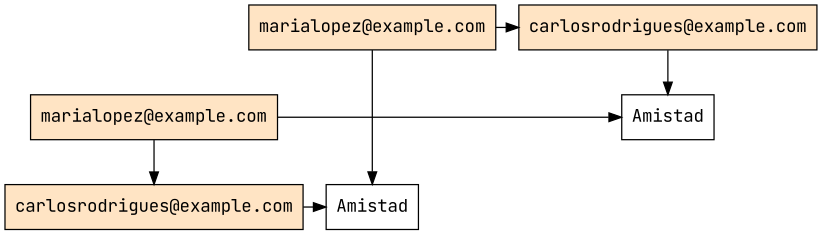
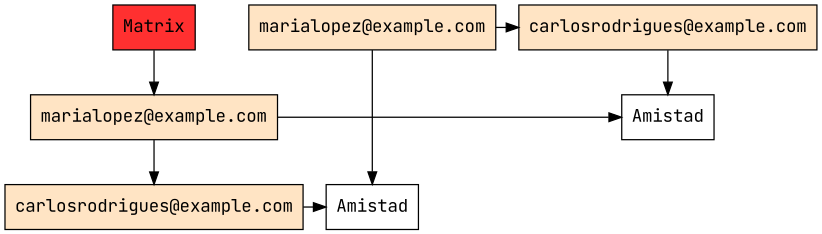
node "Matrix": added
